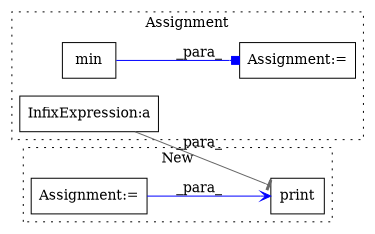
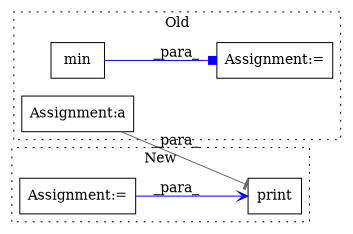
cluster "Assignment": label "Assignment" -> "Old"
node "InfixExpression:a": label "InfixExpression:a" -> "Assignment:a"
